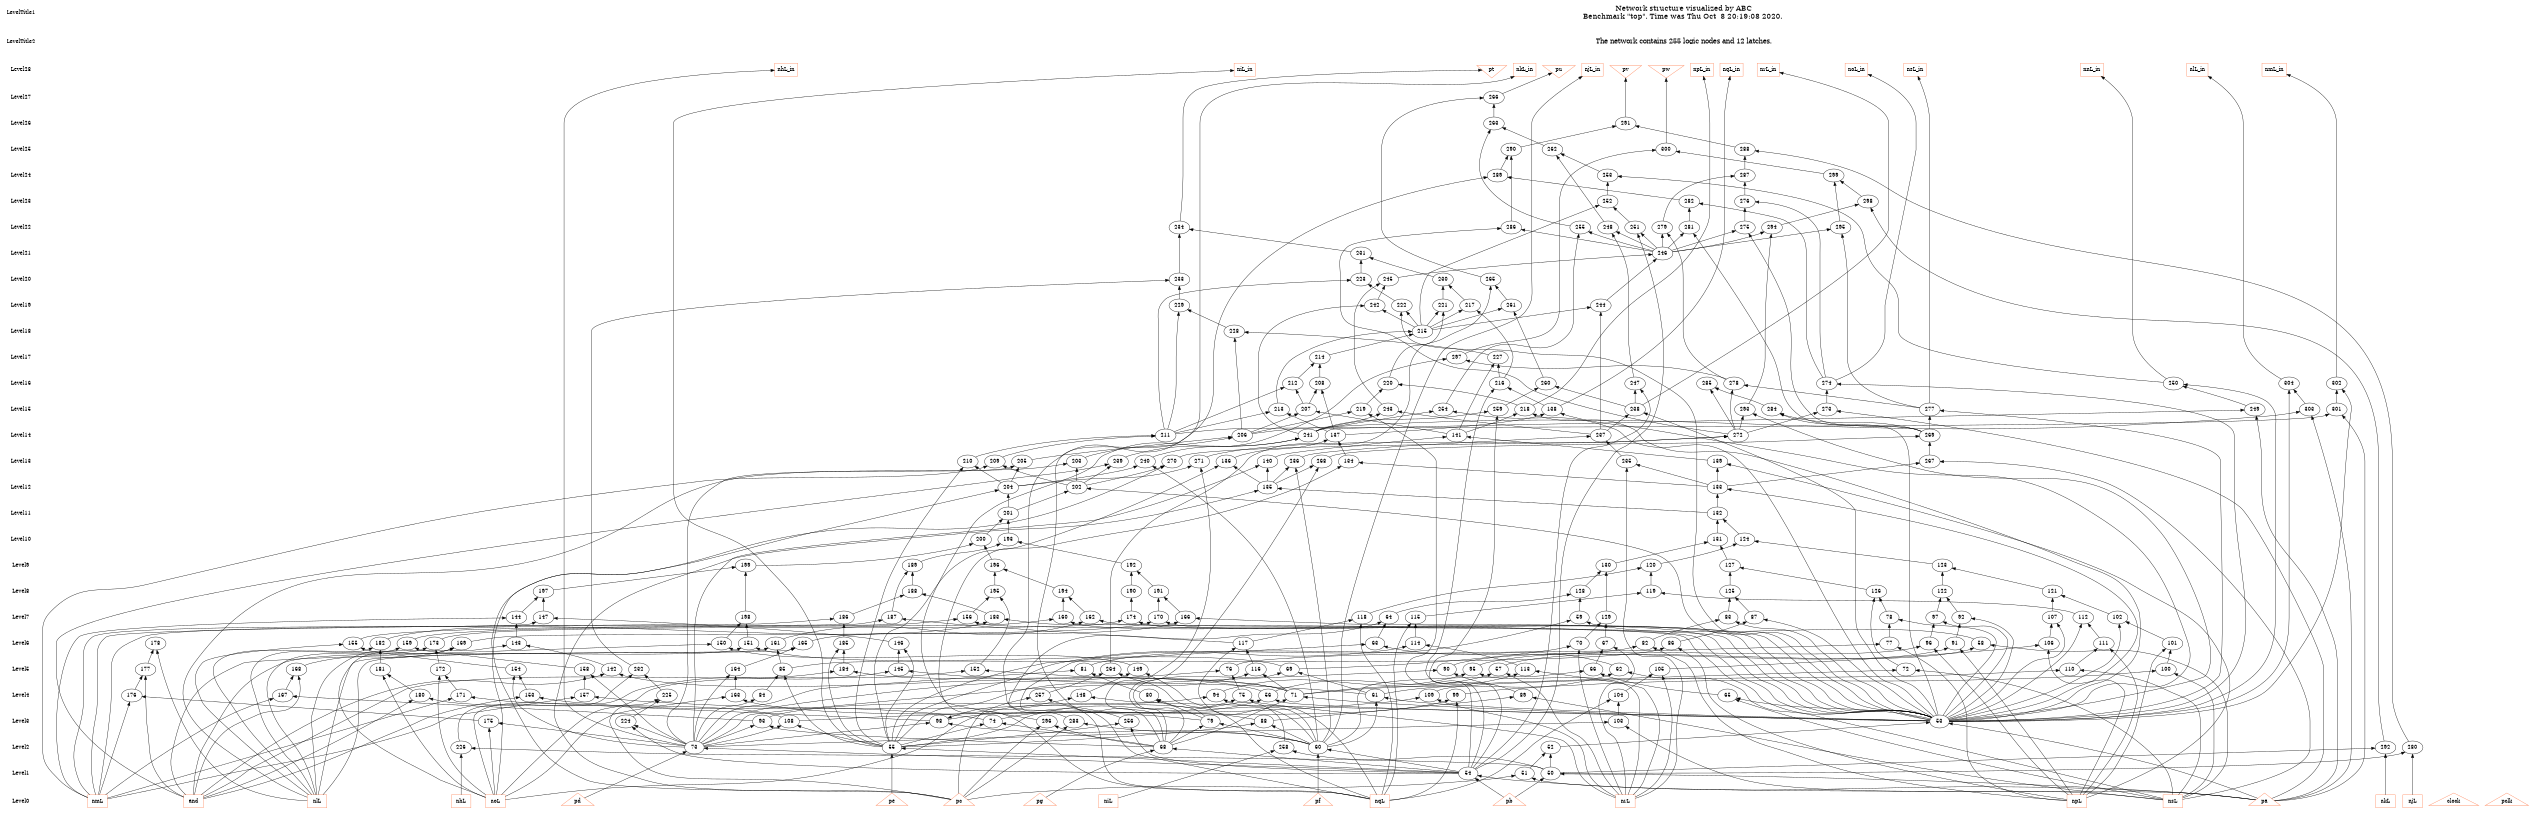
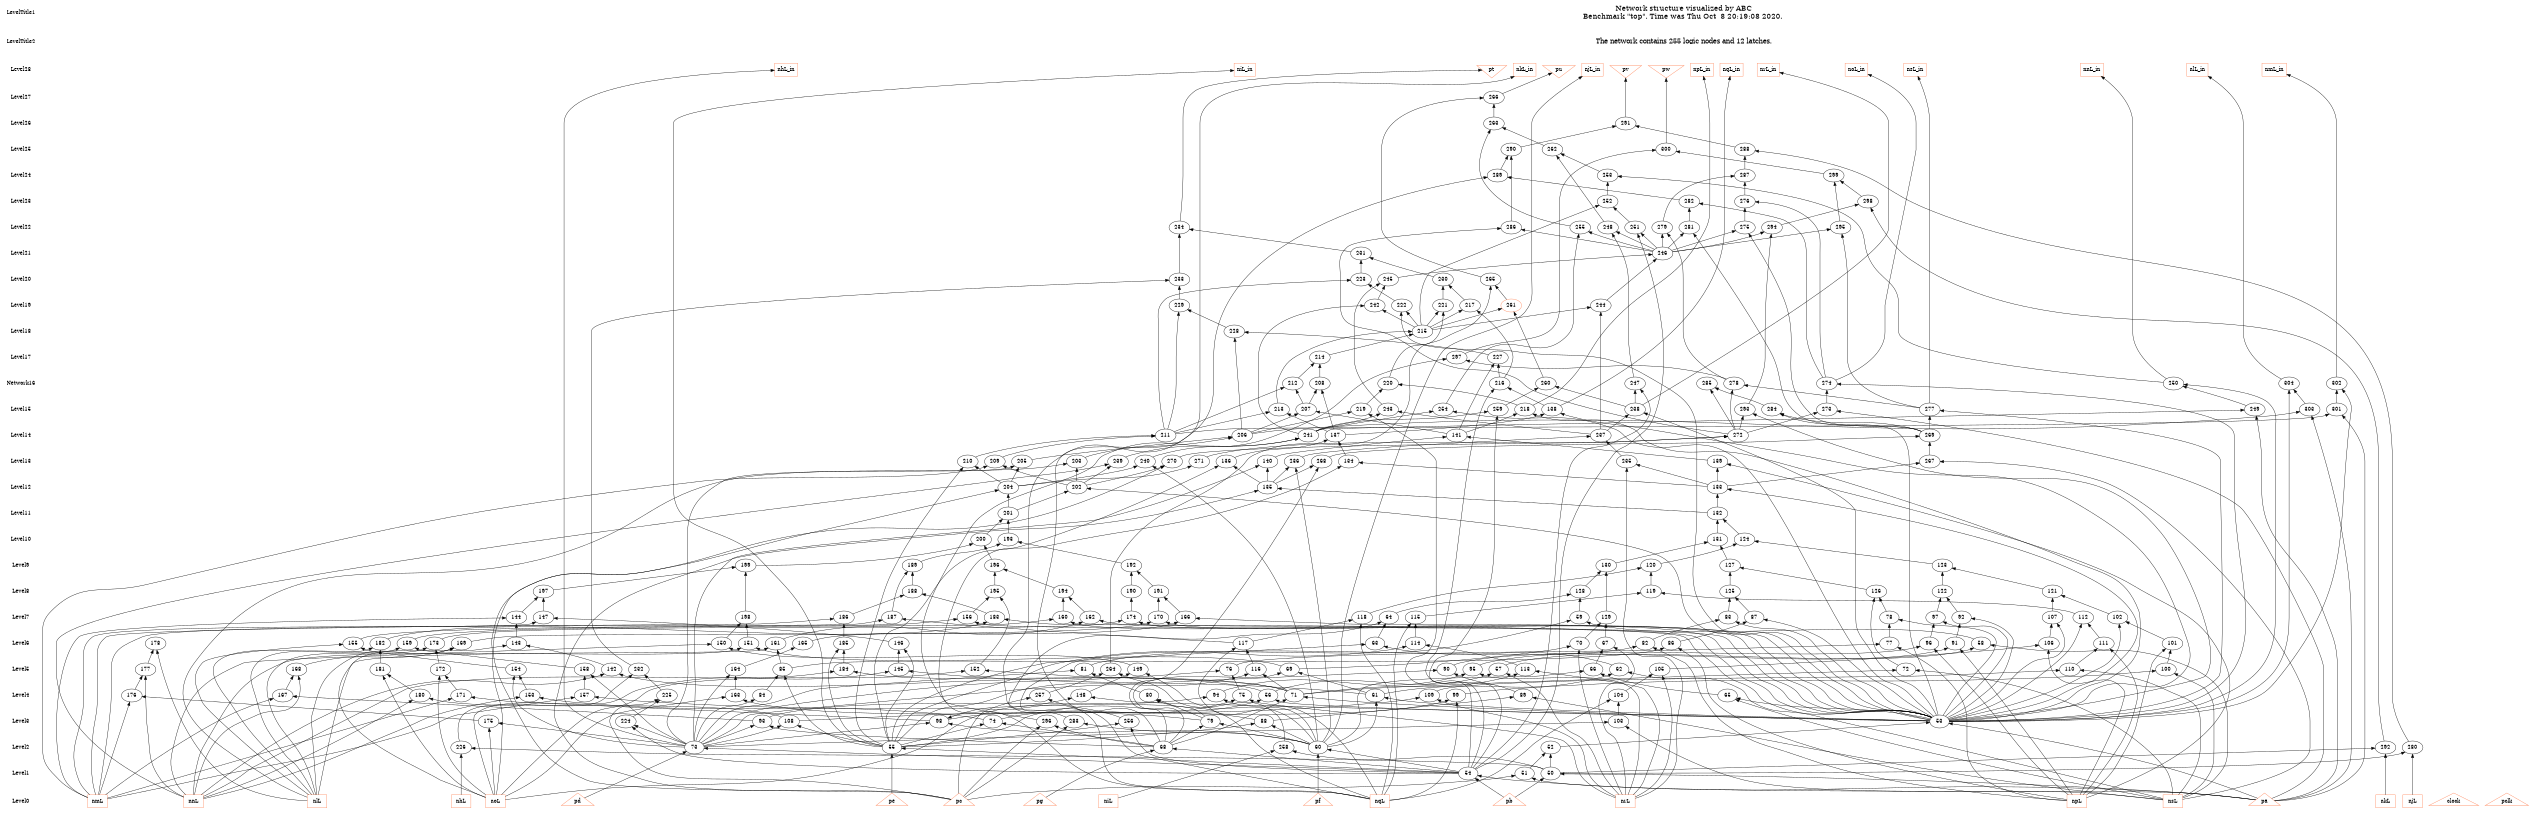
node "261": color black -> coral
node "Level16": label "Level16" -> "Network16"
edge "68" -> "271": removed
edge "nlL" -> "165": removed
node "and": label "and" -> "nnL"
